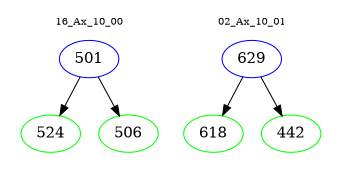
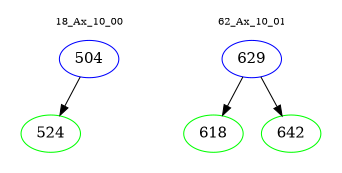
cluster "16_Ax_10_00": label "16_Ax_10_00" -> "18_Ax_10_00"
cluster "02_Ax_10_01": label "02_Ax_10_01" -> "62_Ax_10_01"
node "501": label "501" -> "504"
node "506": removed
node "442": label "442" -> "642"
